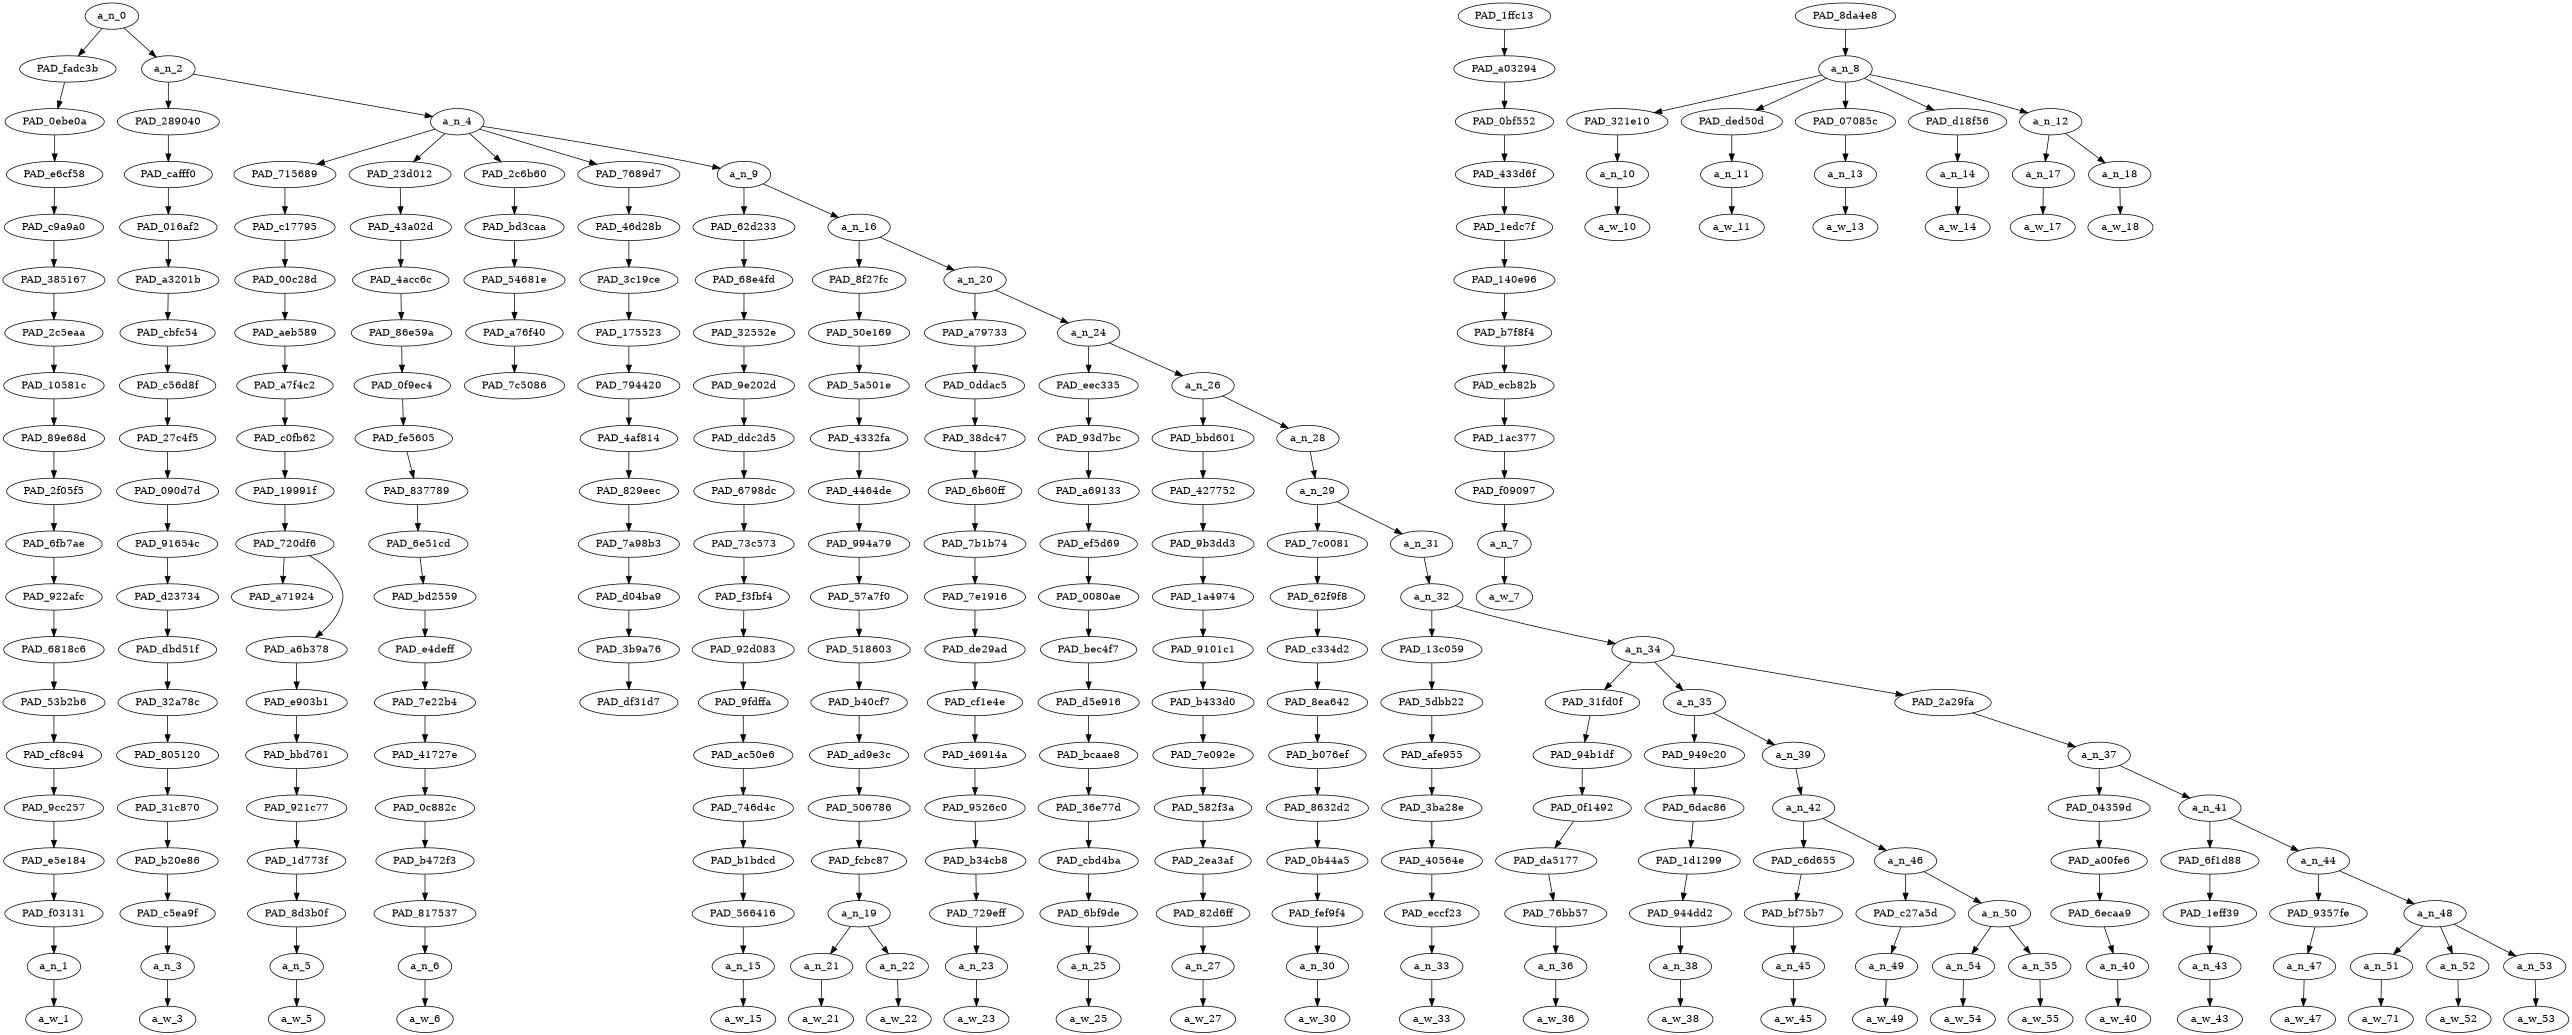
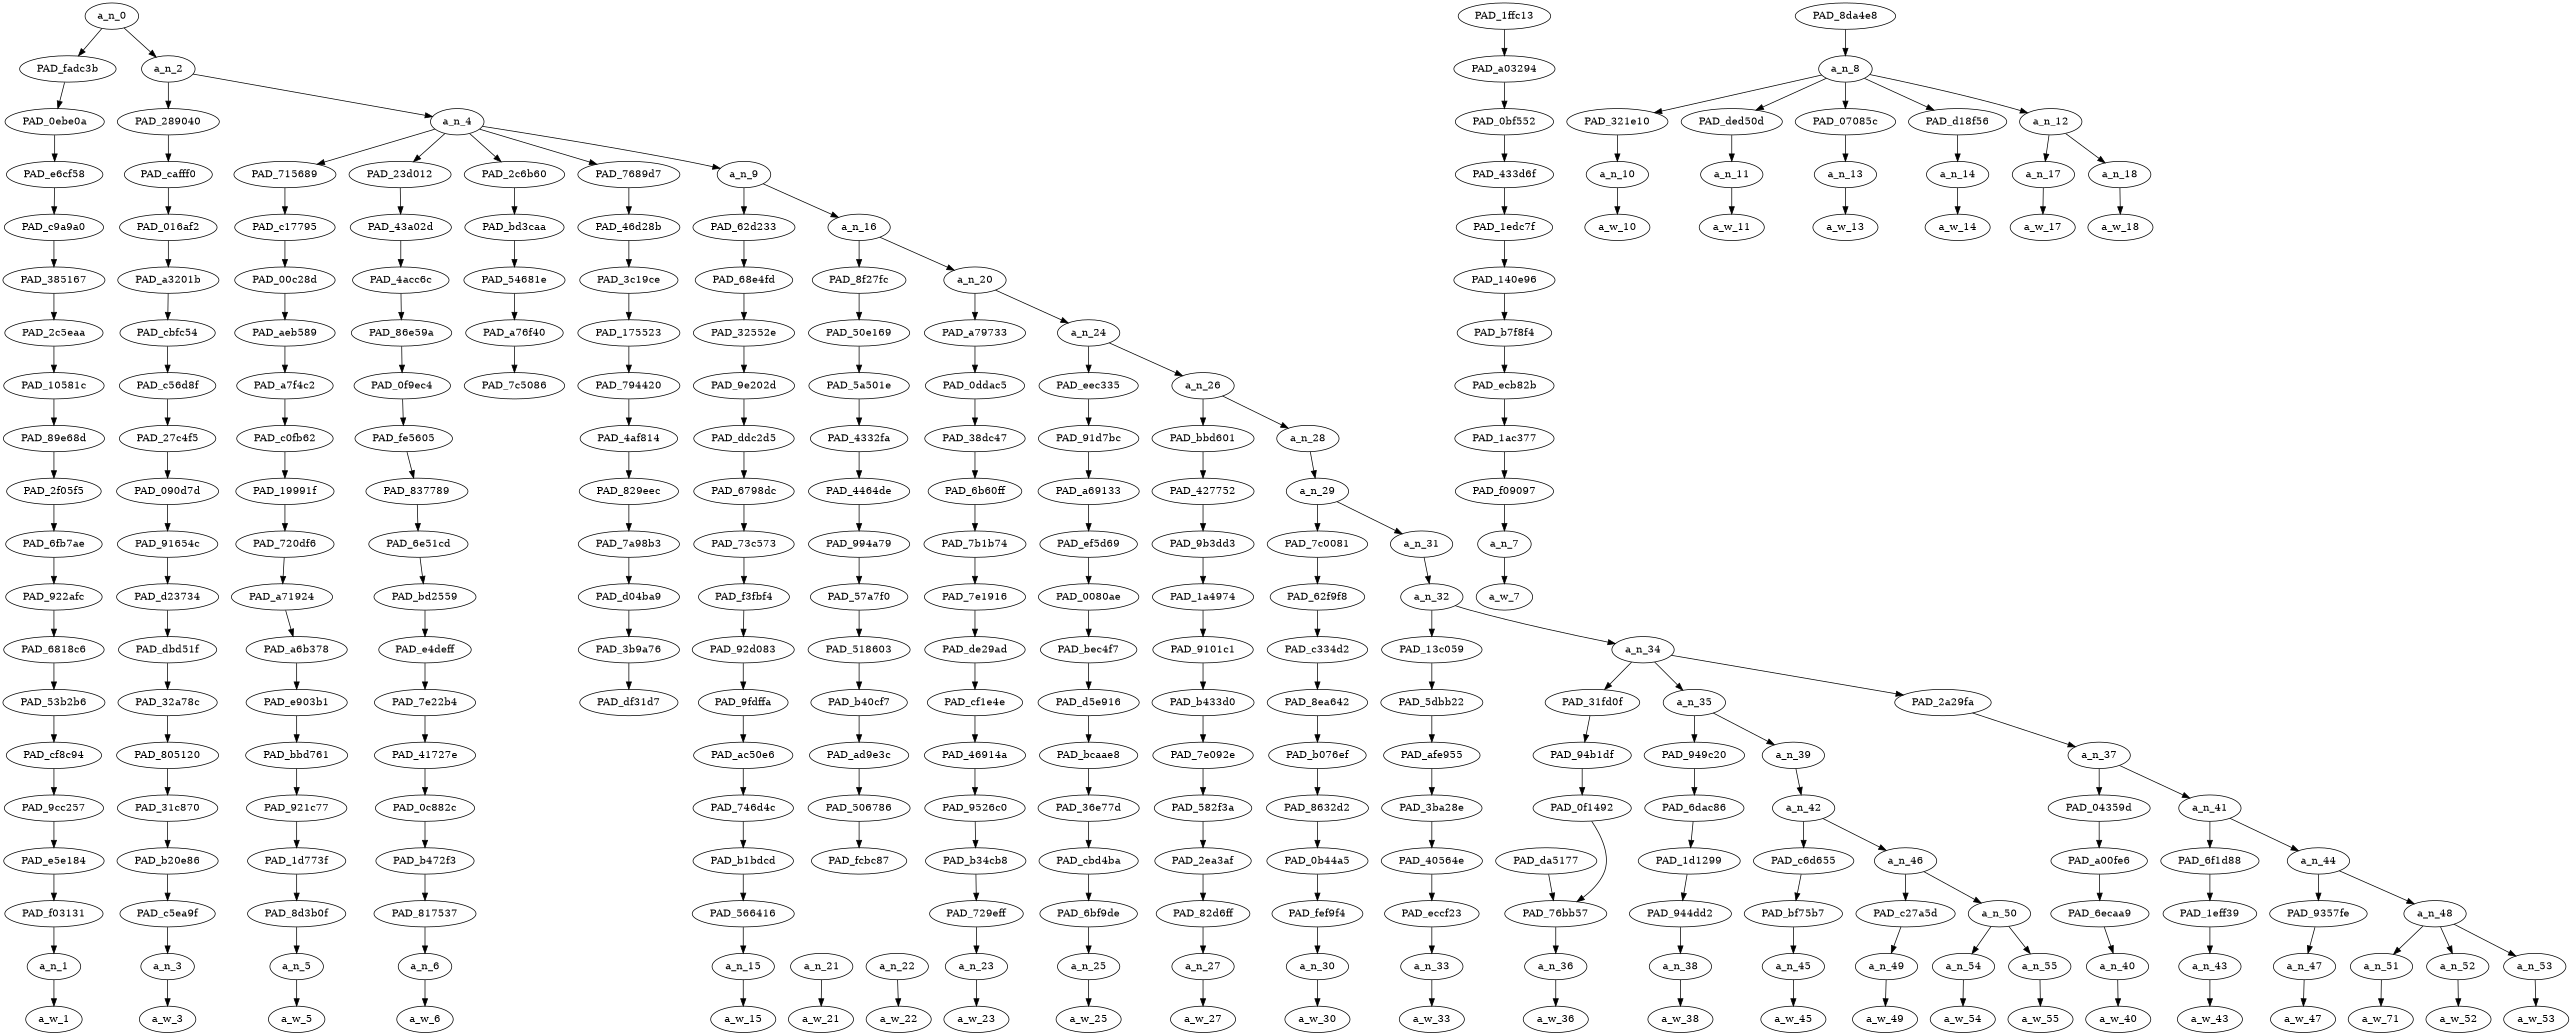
node "PAD_93d7bc": label "PAD_93d7bc" -> "PAD_91d7bc"
edge "PAD_720df6" -> "PAD_a6b378": now "PAD_a71924" -> "PAD_a6b378"
edge "PAD_0f1492" -> "PAD_da5177": now "PAD_0f1492" -> "PAD_76bb57"
node "a_n_19": removed
